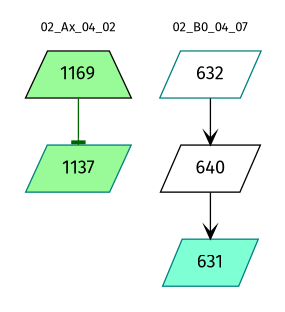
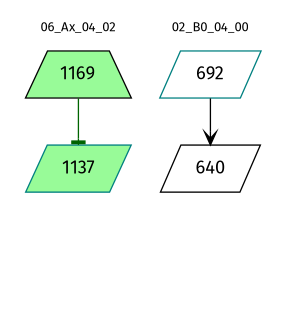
cluster "02_Ax_04_02": label "02_Ax_04_02" -> "06_Ax_04_02"
cluster "02_B0_04_07": label "02_B0_04_07" -> "02_B0_04_00"
node "632": label "632" -> "692"
node "631": removed
